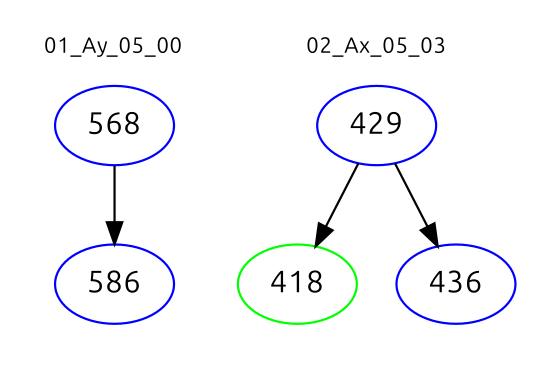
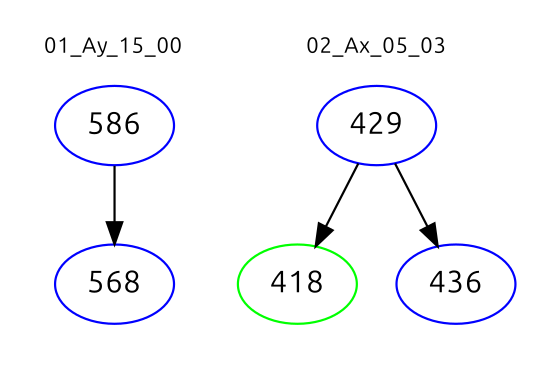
cluster "01_Ay_05_00": label "01_Ay_05_00" -> "01_Ay_15_00"
edge "568" -> "586": reversed
